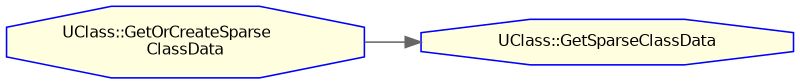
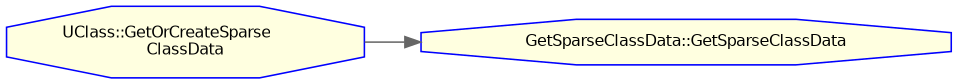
node "UClass::GetSparseClassData": label "UClass::GetSparseClassData" -> "GetSparseClassData::GetSparseClassData"
